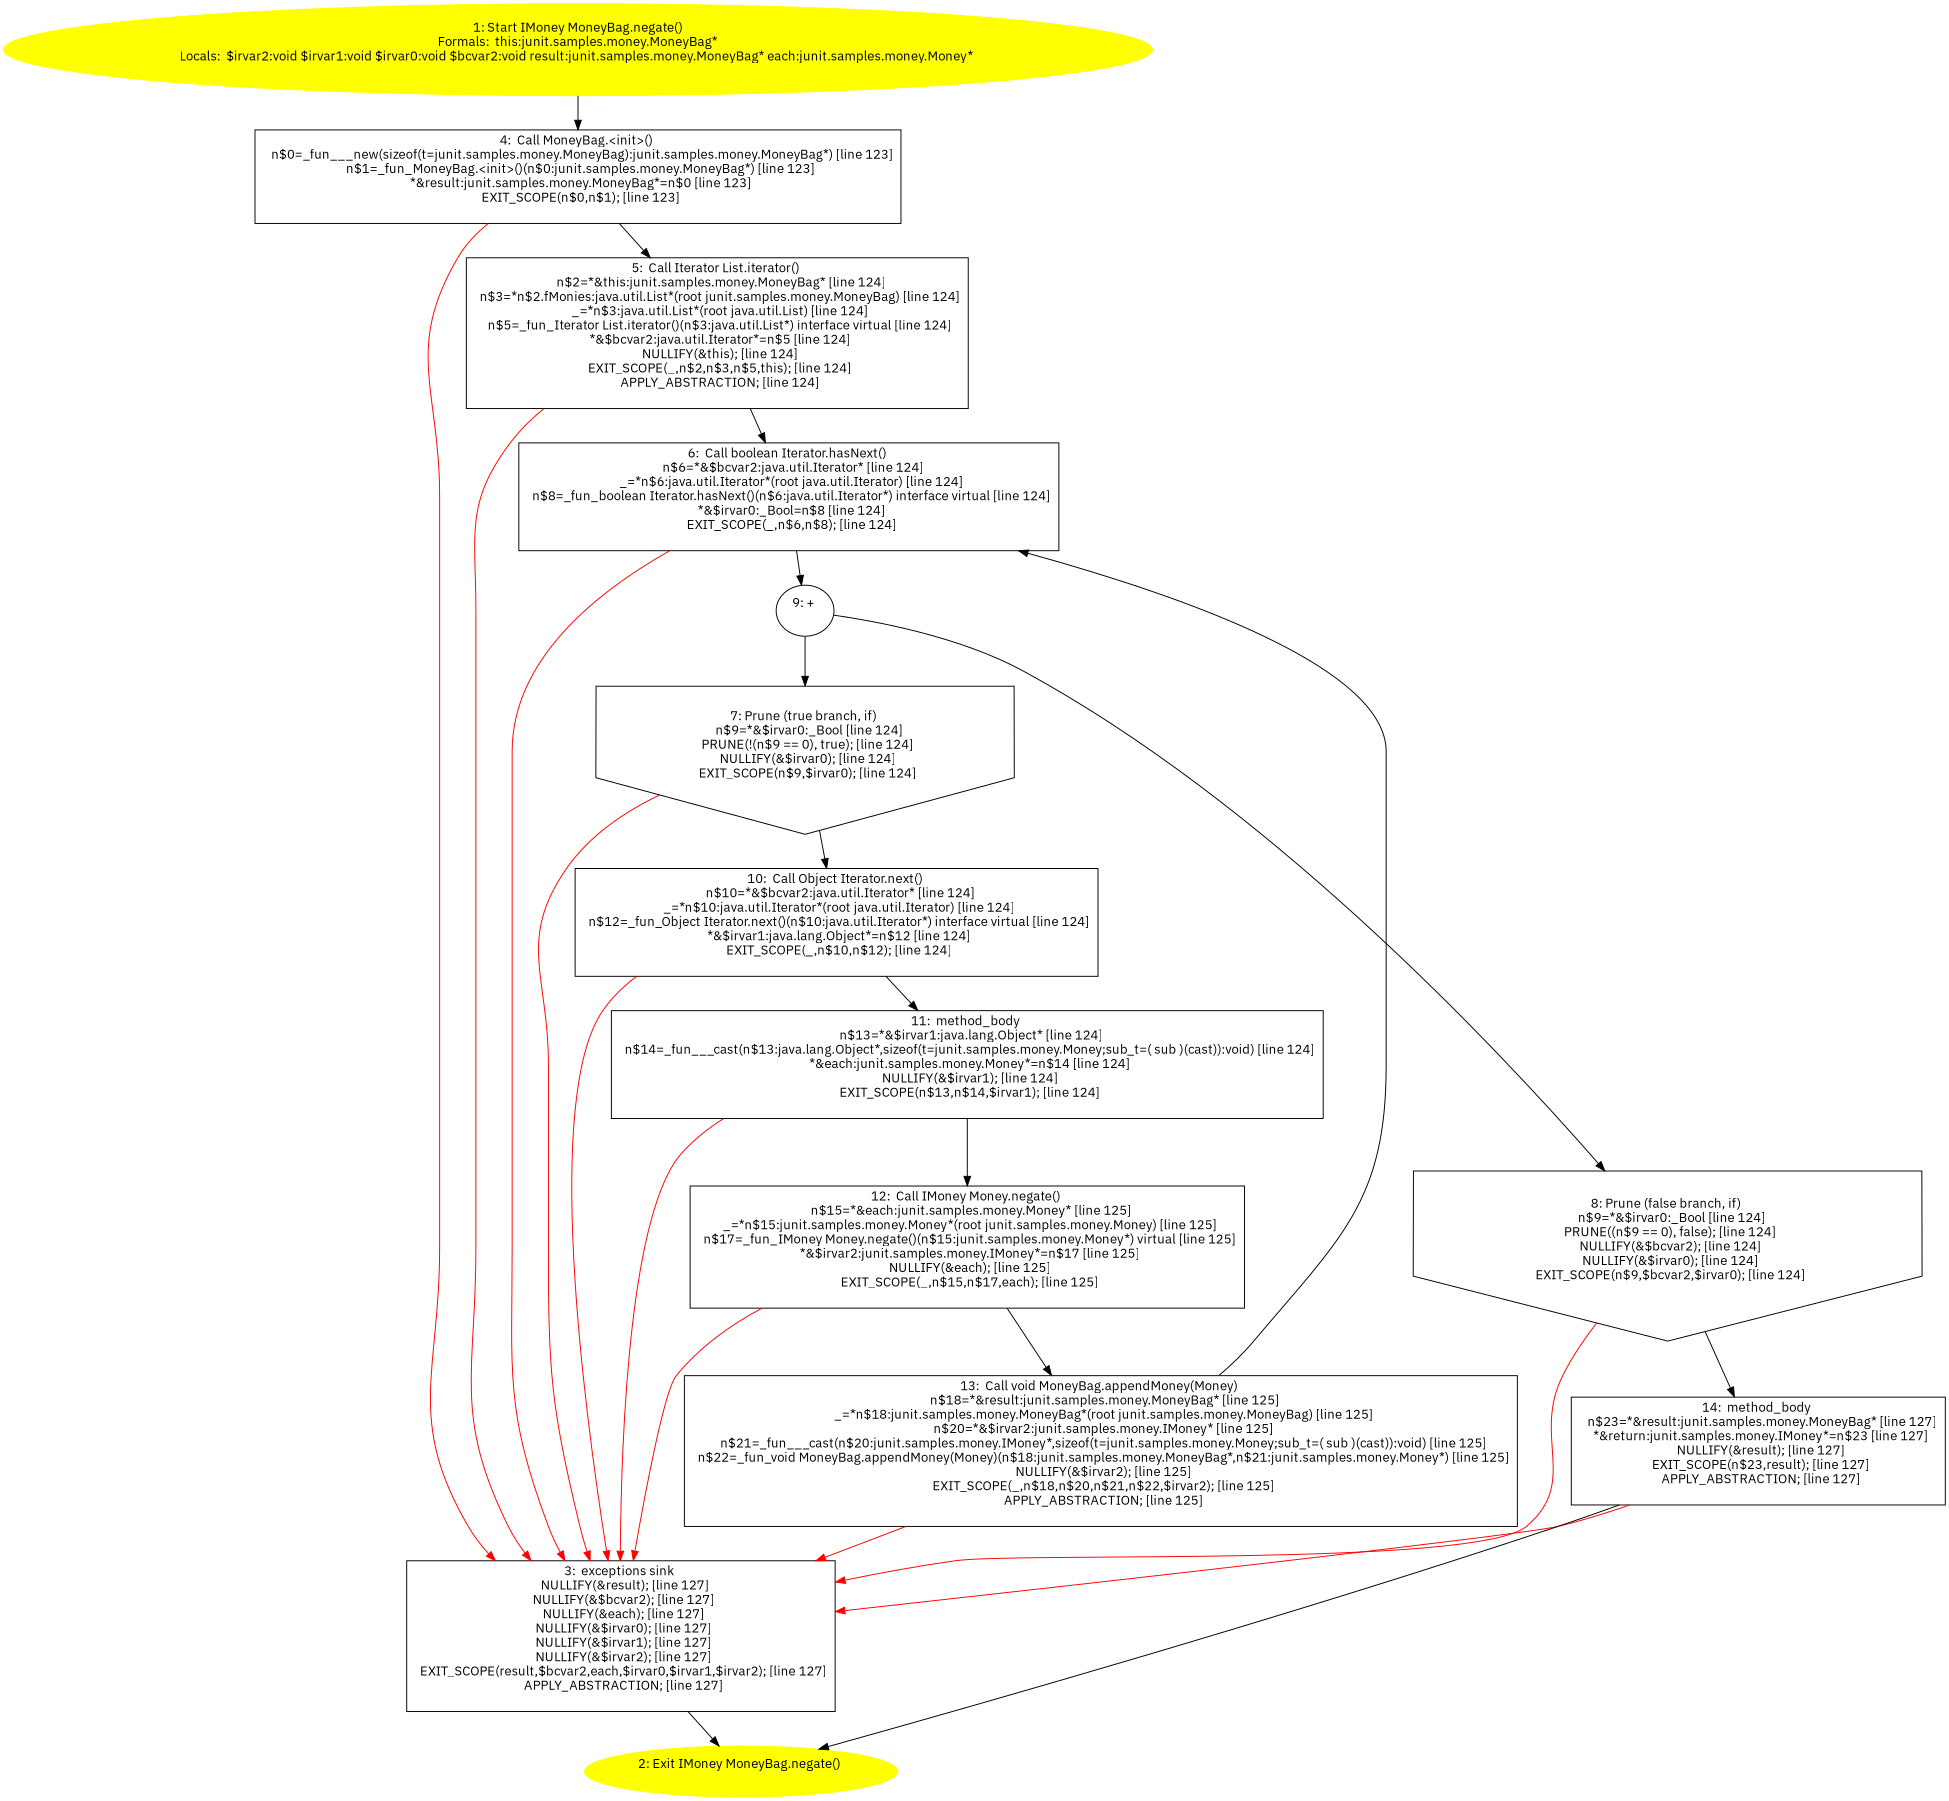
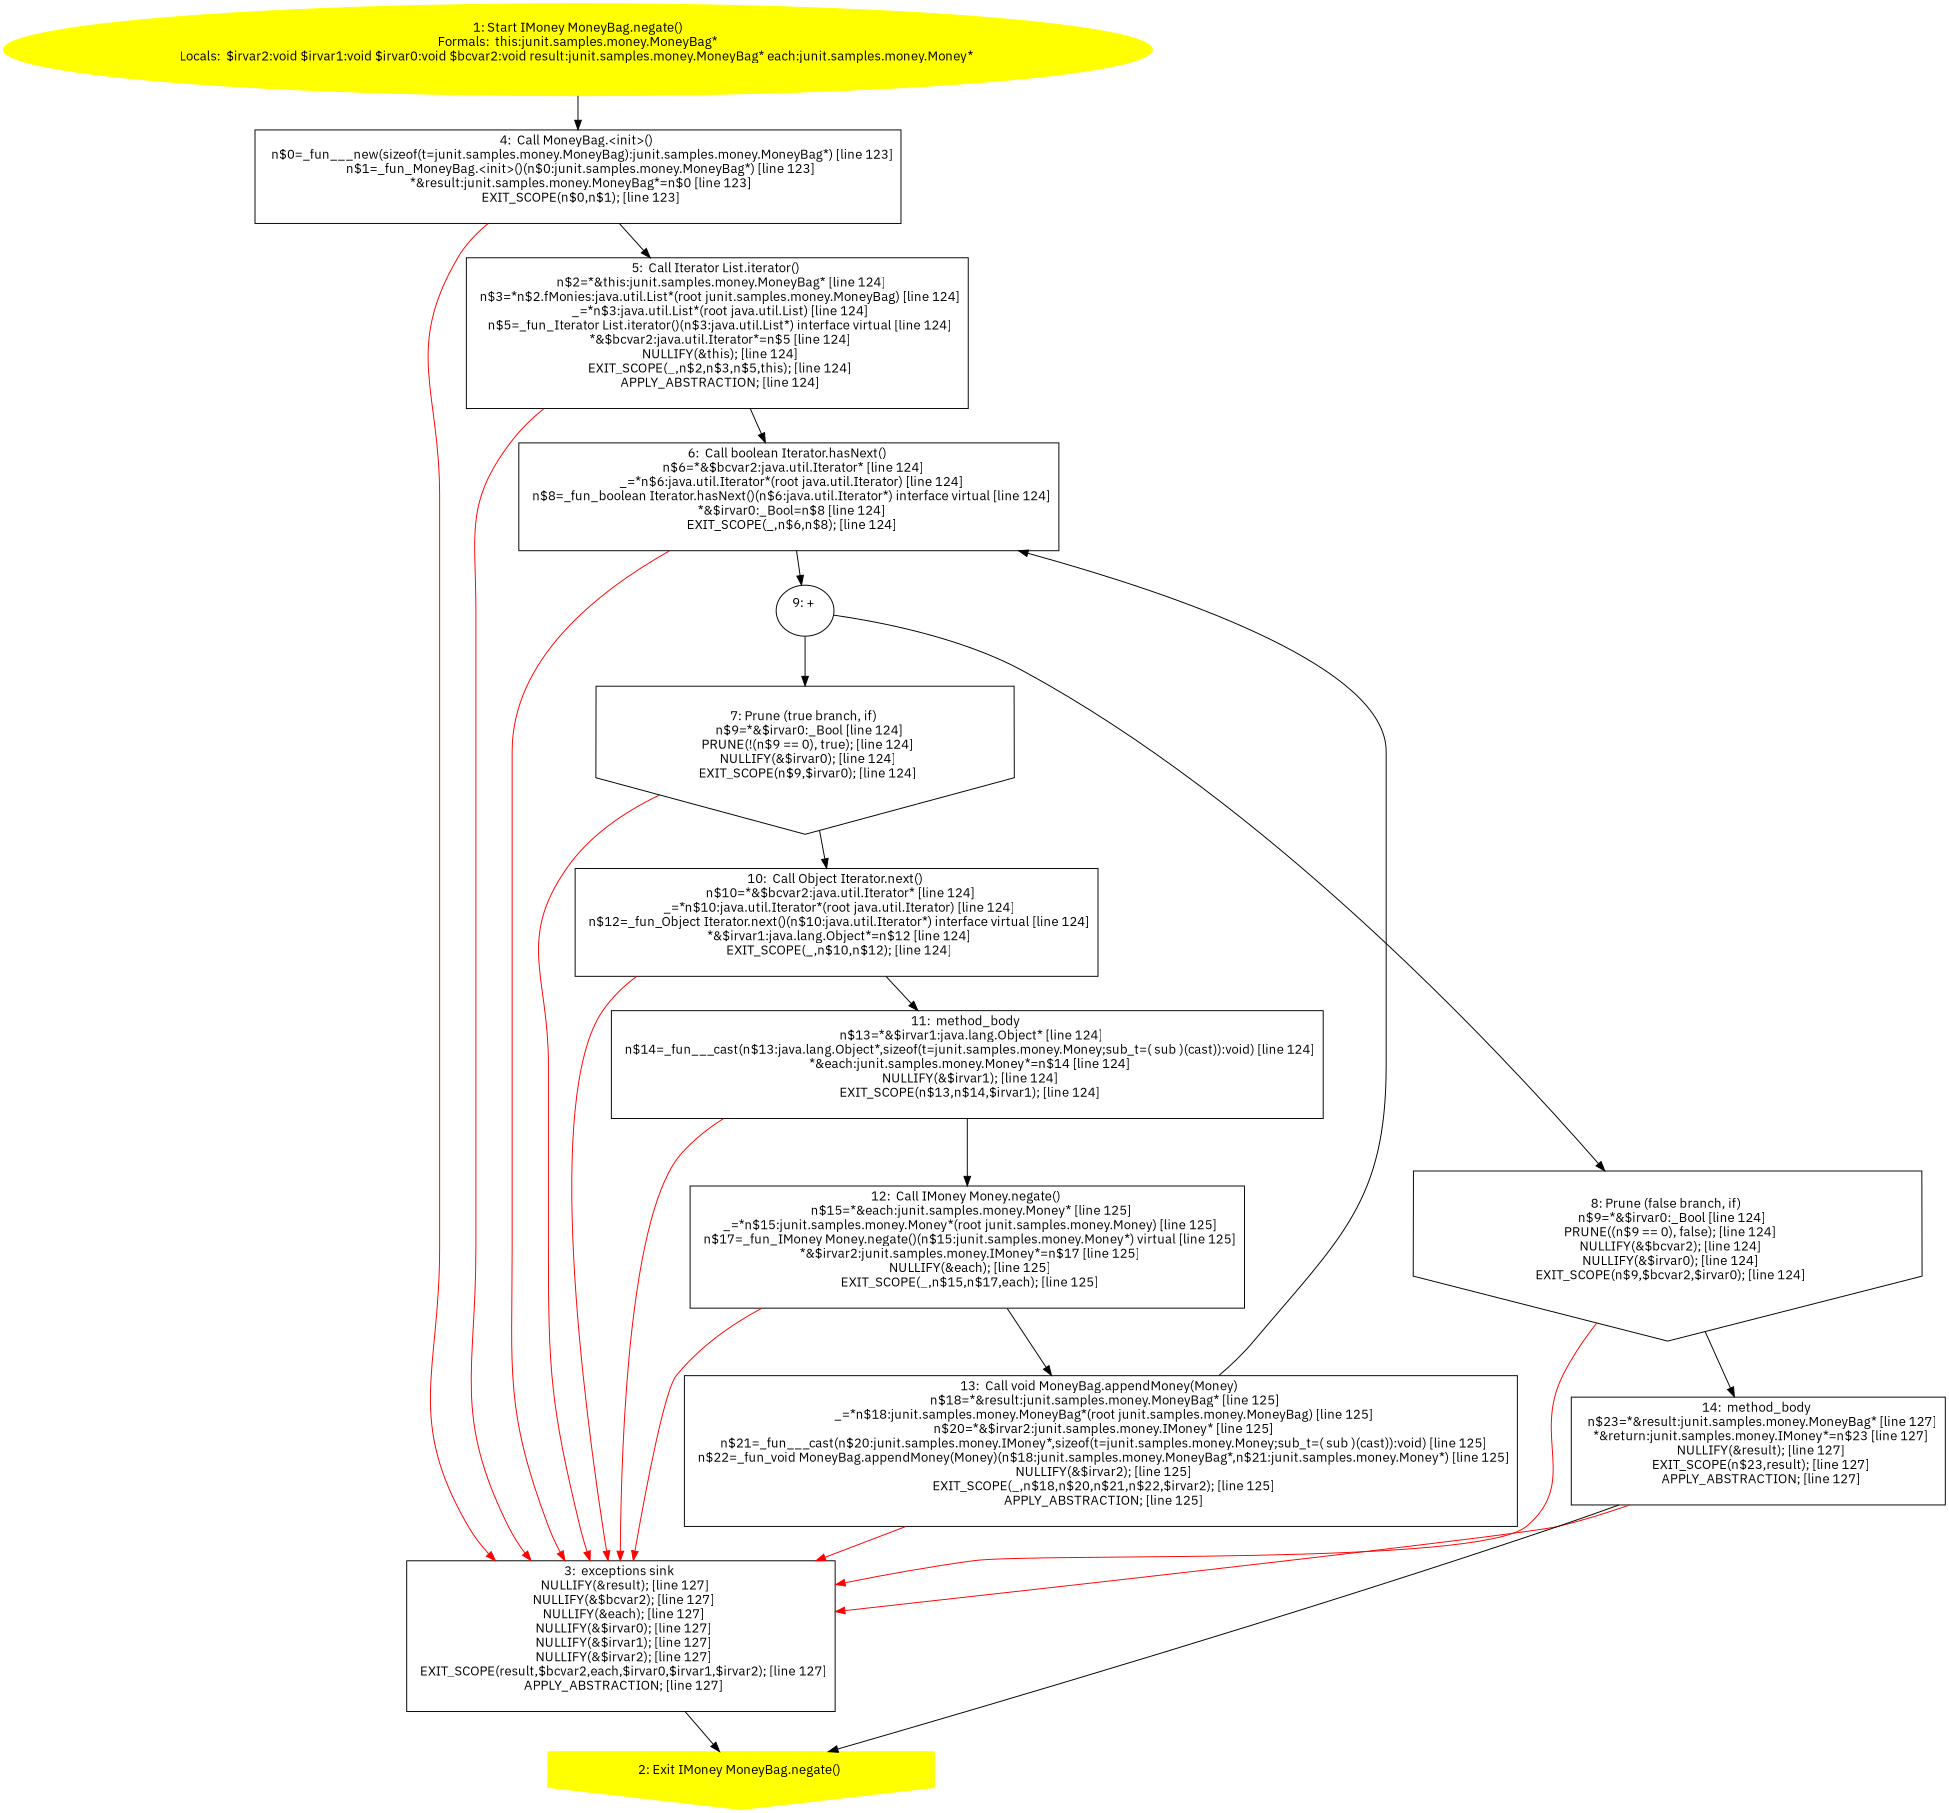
node "2: Exit IMoney MoneyBag.negate()": shape ellipse -> invhouse
